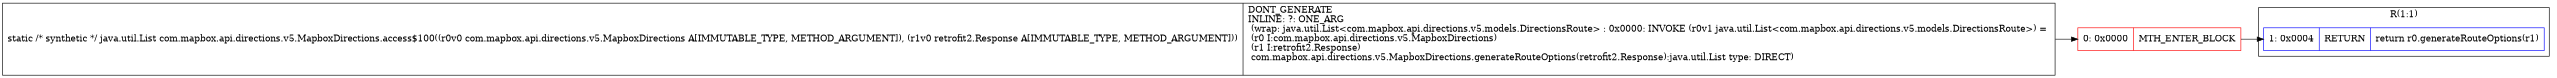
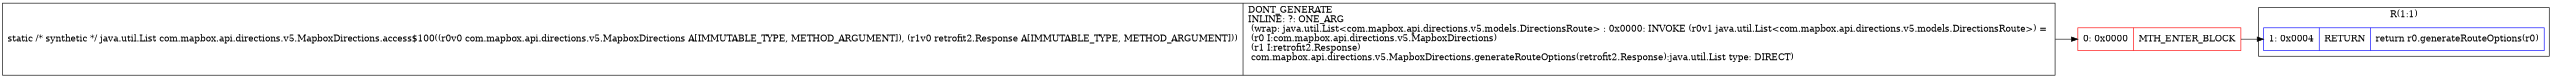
node "1: 0x0004": text "return r0.generateRouteOptions(r1)" -> "return r0.generateRouteOptions(r0)"
